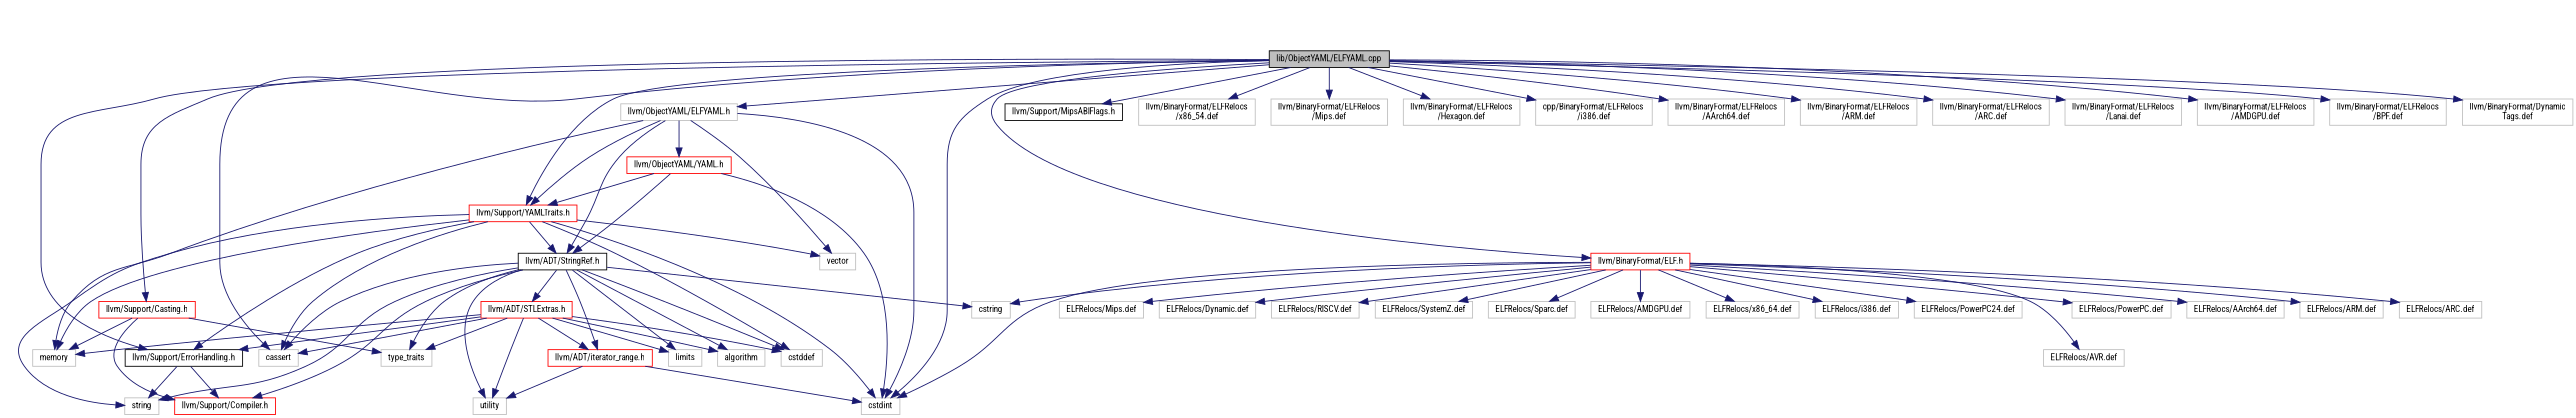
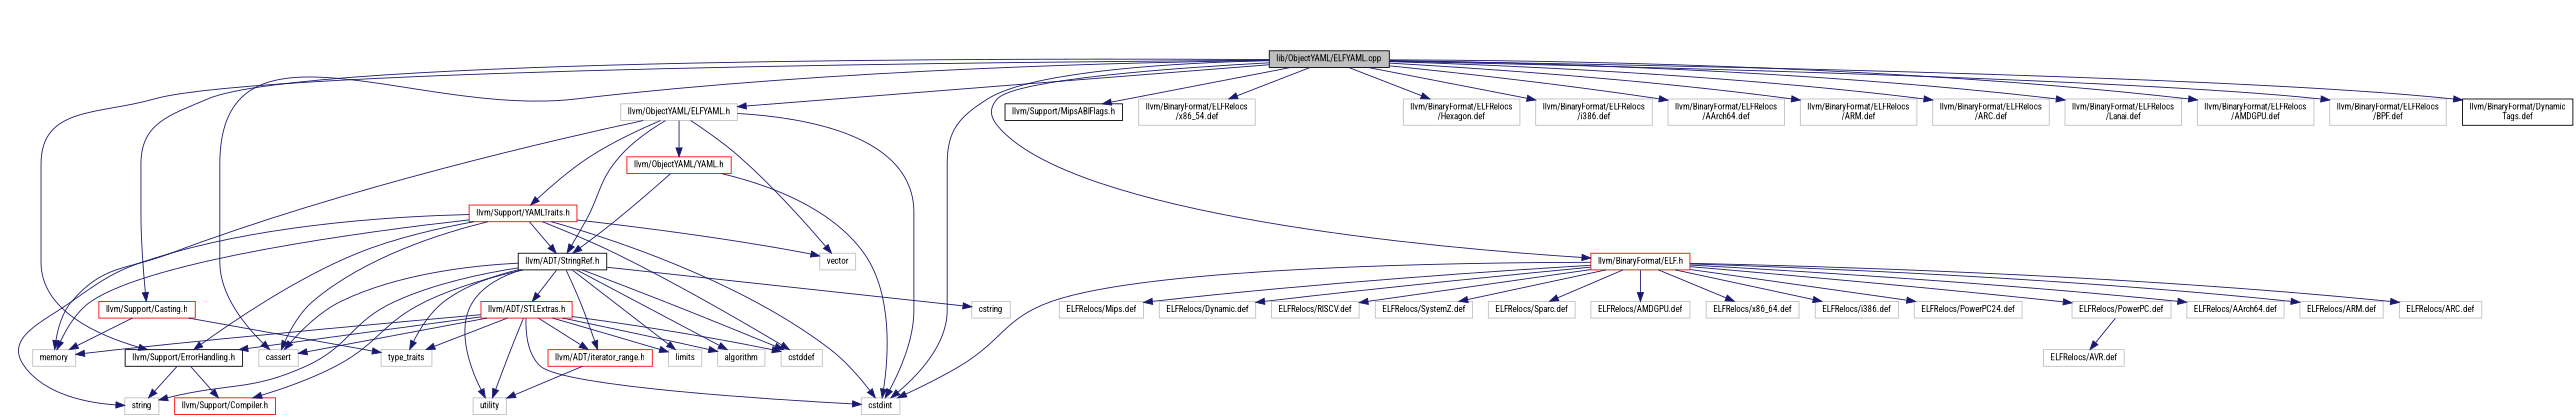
edge "lib/ObjectYAML/ELFYAML.cpp" -> "llvm/Support/YAMLTraits.h": removed
node "llvm/BinaryFormat/ELFRelocs /Mips.def": removed
node "cpp/BinaryFormat/ELFRelocs /i386.def": label "cpp/BinaryFormat/ELFRelocs /i386.def" -> "llvm/BinaryFormat/ELFRelocs /i386.def"
node "llvm/BinaryFormat/Dynamic Tags.def": color grey75 -> black
edge "llvm/ObjectYAML/YAML.h" -> "llvm/Support/YAMLTraits.h": removed
edge "llvm/BinaryFormat/ELF.h" -> "cstring": removed
edge "llvm/BinaryFormat/ELF.h" -> "ELFRelocs/AVR.def": now "ELFRelocs/PowerPC.def" -> "ELFRelocs/AVR.def"
edge "llvm/Support/Casting.h" -> "llvm/Support/Compiler.h": removed
edge "llvm/ADT/iterator_range.h" -> "cstdint": now "llvm/ADT/STLExtras.h" -> "cstdint"
